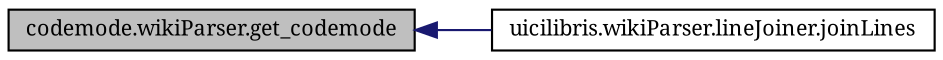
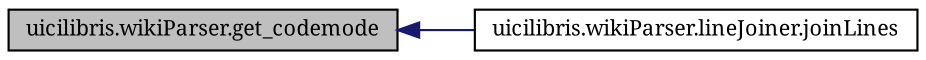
node "codemode.wikiParser.get_codemode": label "codemode.wikiParser.get_codemode" -> "uicilibris.wikiParser.get_codemode"
